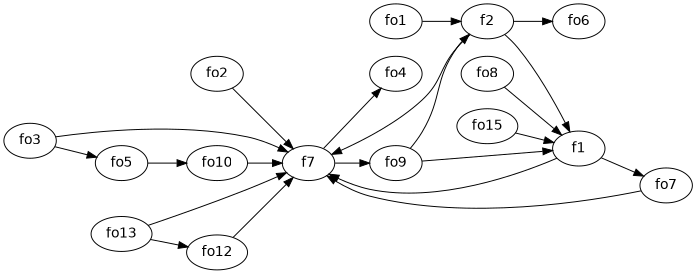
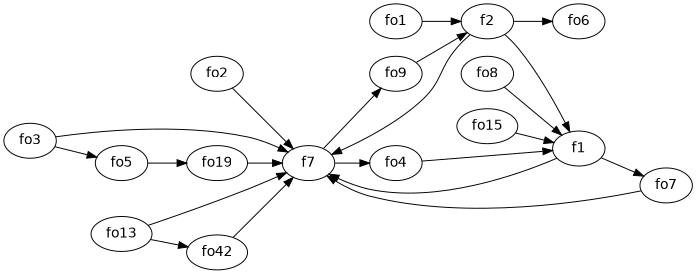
edge "fo9" -> "f1": now "fo4" -> "f1"
node "fo10": label "fo10" -> "fo19"
node "fo12": label "fo12" -> "fo42"
